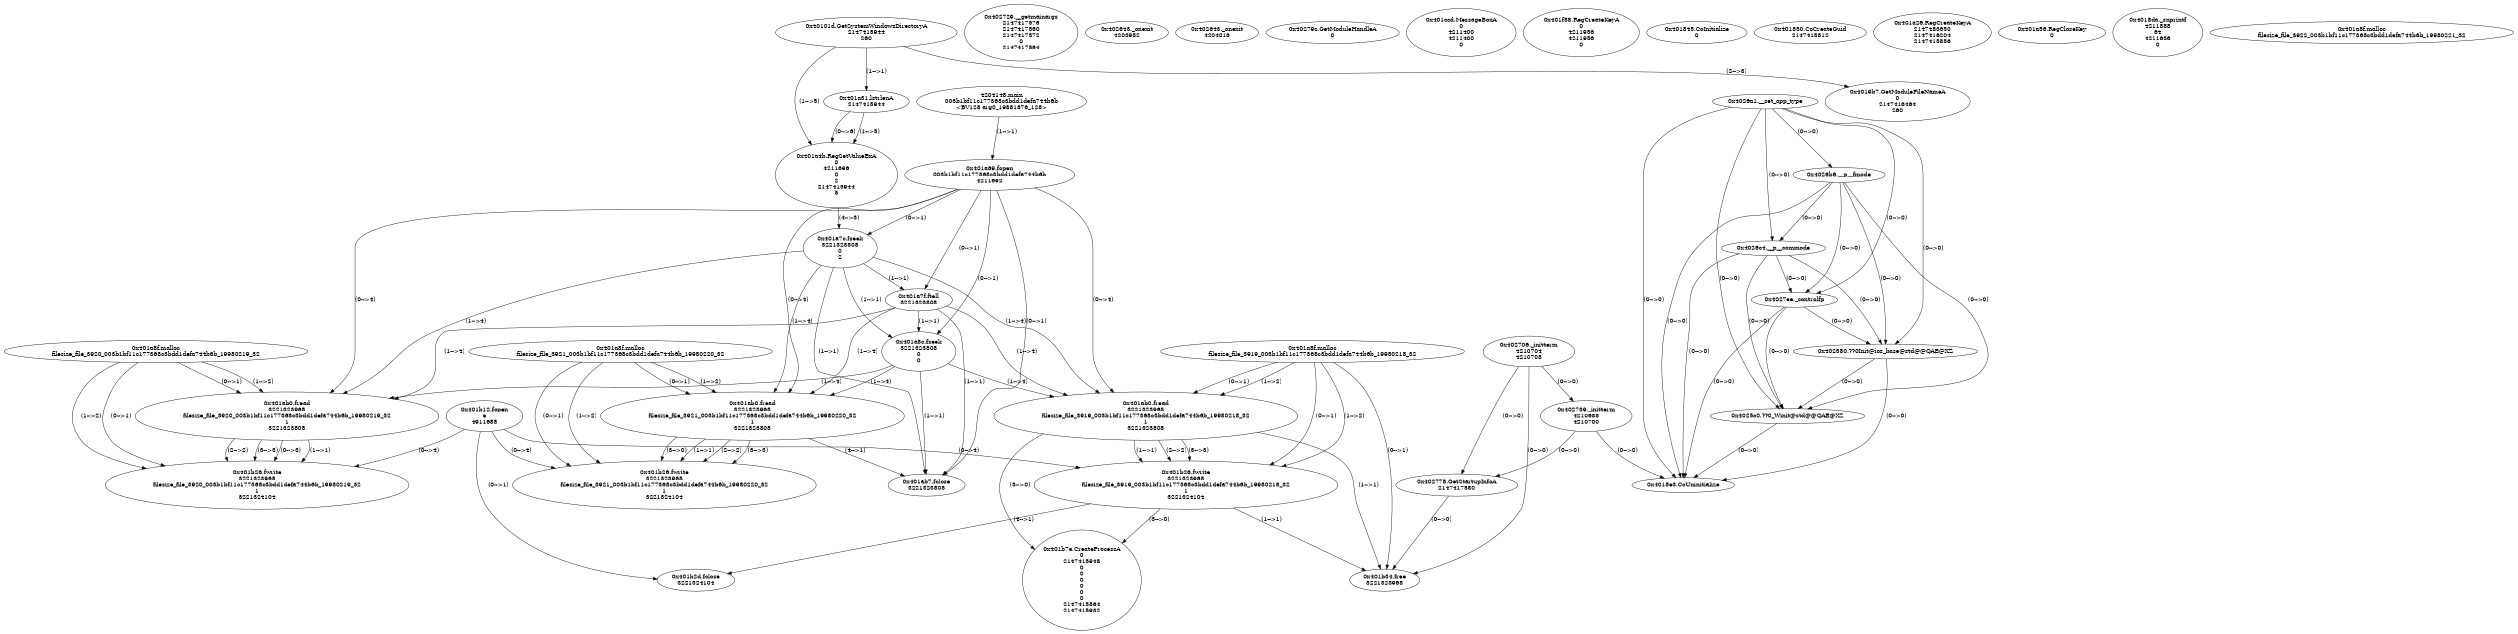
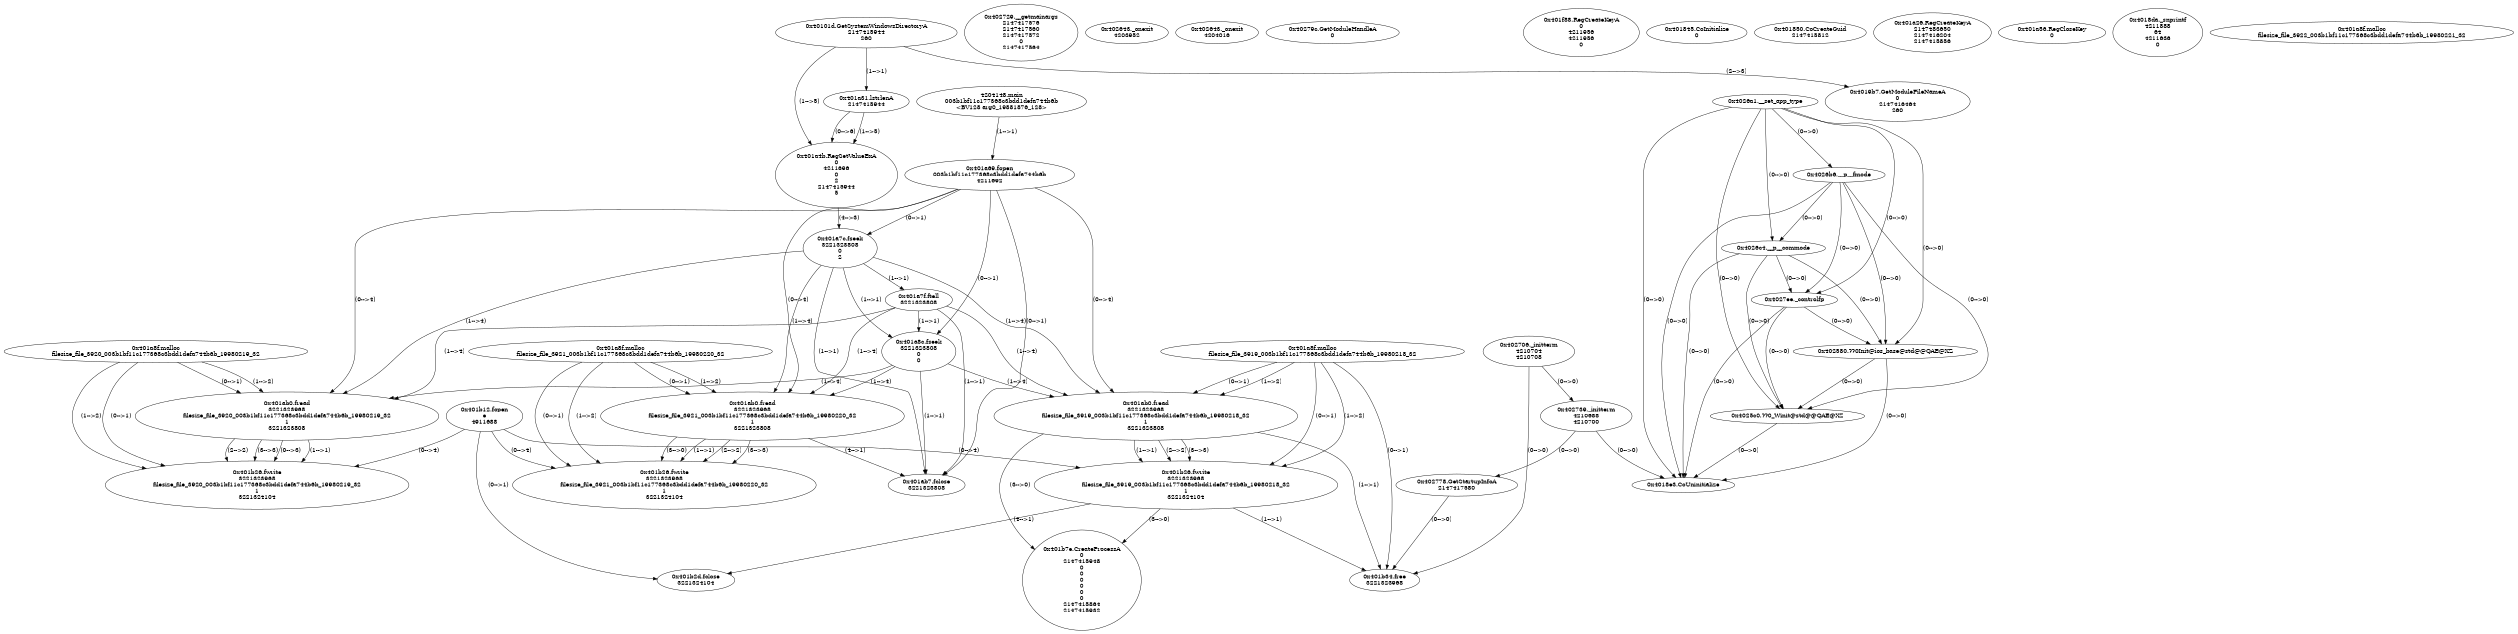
node "0x401ccd.MessageBoxA 0 4211400 4211400 0": removed
edge "0x401a69.fopen 003b1bf11c177368c3bdd1defa744b6b 4211692" -> "0x401a7f.ftell 3221323808": removed, label "(0-->1)"
edge "0x402706._initterm 4210704 4210708" -> "0x402778.GetStartupInfoA 2147417580": removed, label "(0-->0)"
